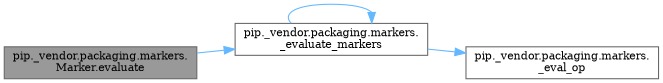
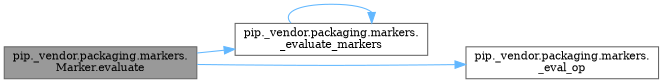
edge "pip._vendor.packaging.markers. _evaluate_markers" -> "pip._vendor.packaging.markers. _eval_op": now "pip._vendor.packaging.markers. Marker.evaluate" -> "pip._vendor.packaging.markers. _eval_op"
